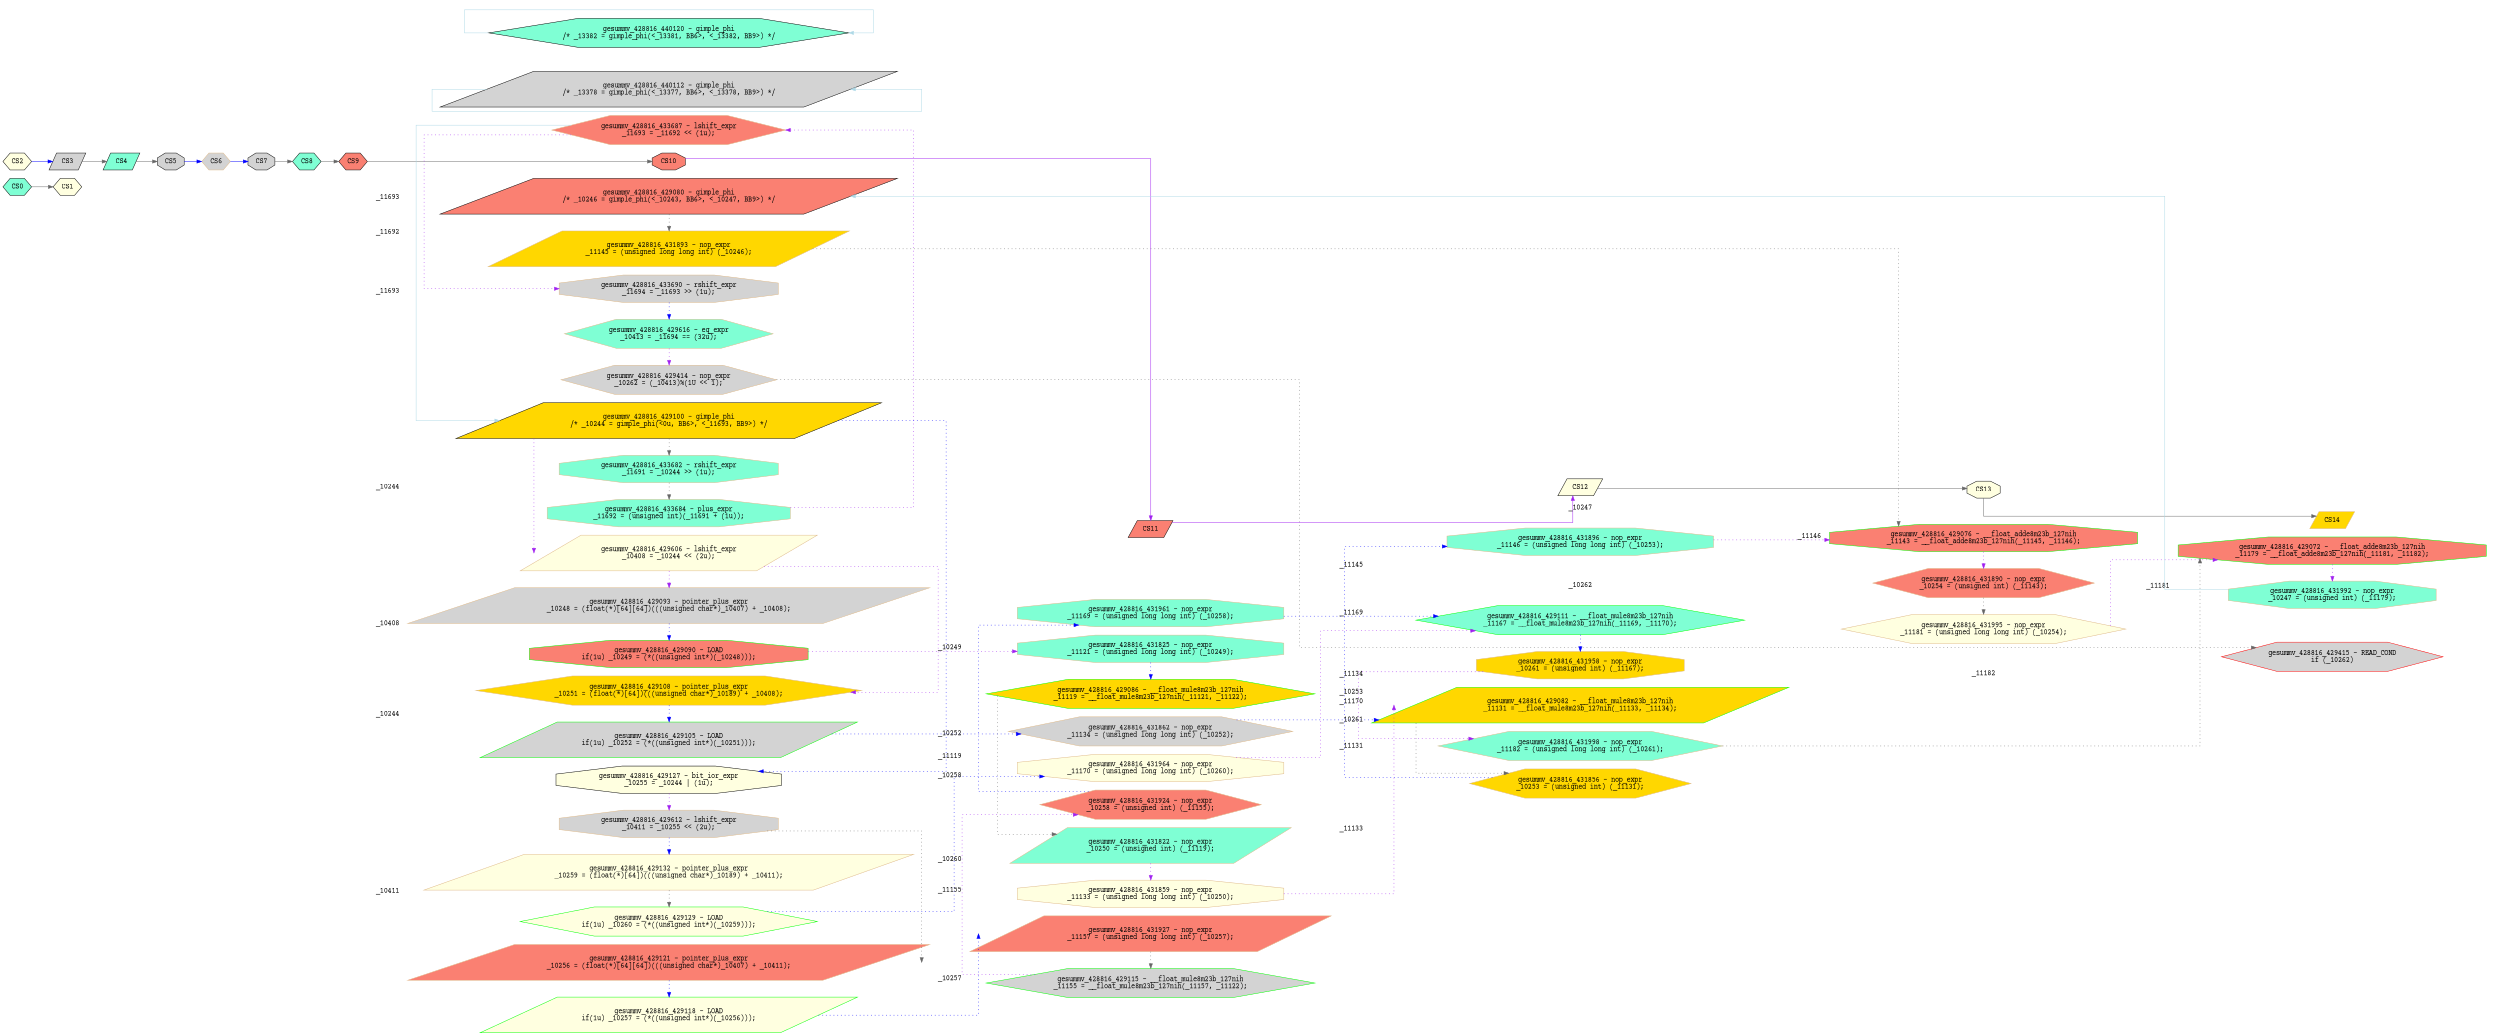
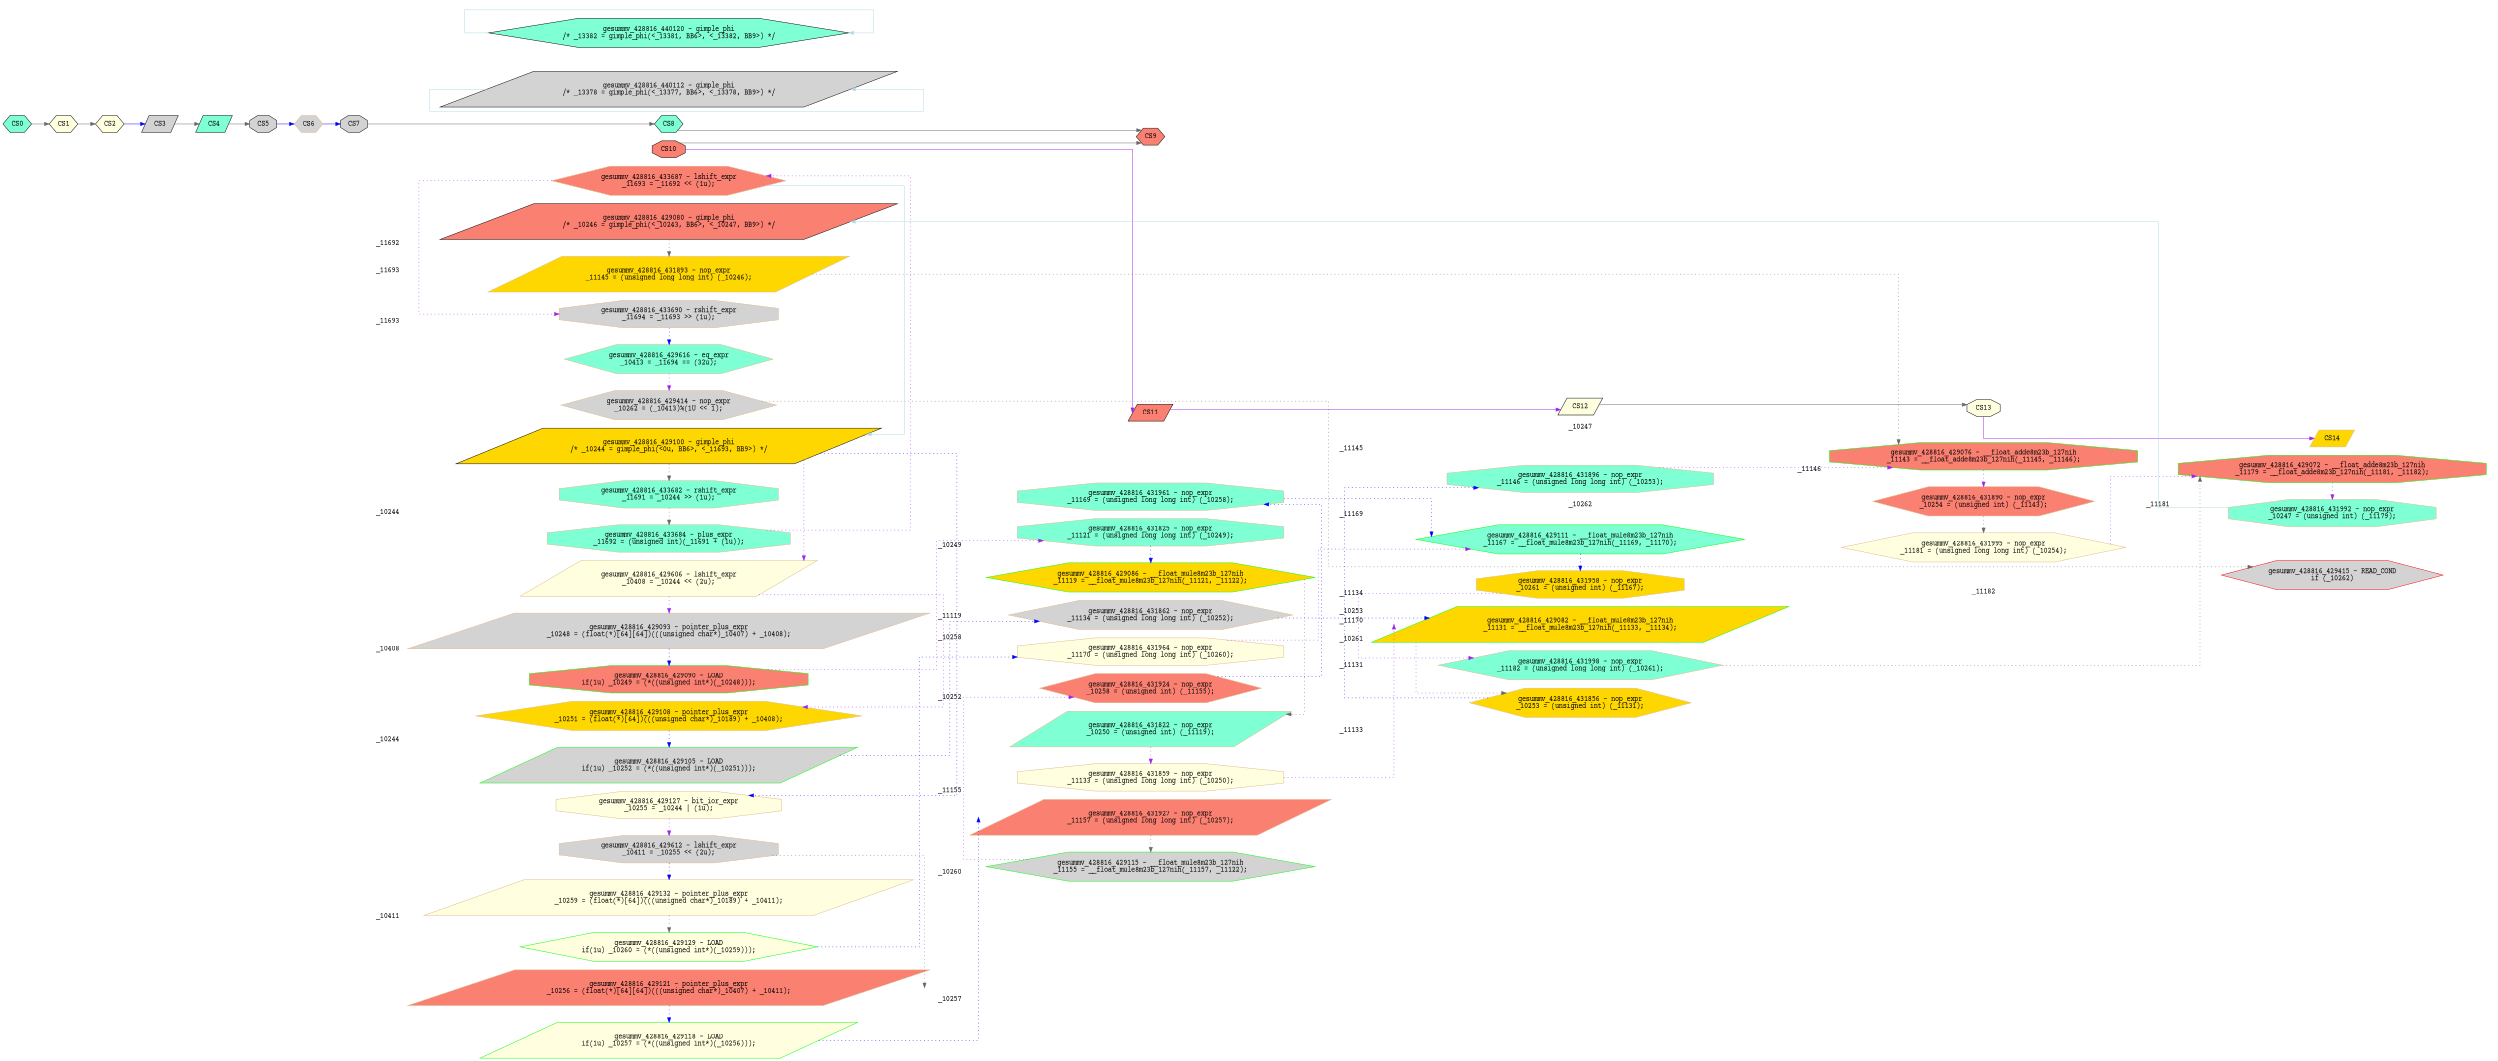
edge "CS1" -> "CS2": added
edge "CS9" -> "CS10": reversed
edge "CS13" -> "CS14": color gray40 -> purple
node "gesummv_428816_429127 - bit_ior_expr _10255 = _10244 | (1u);": color black -> burlywood
